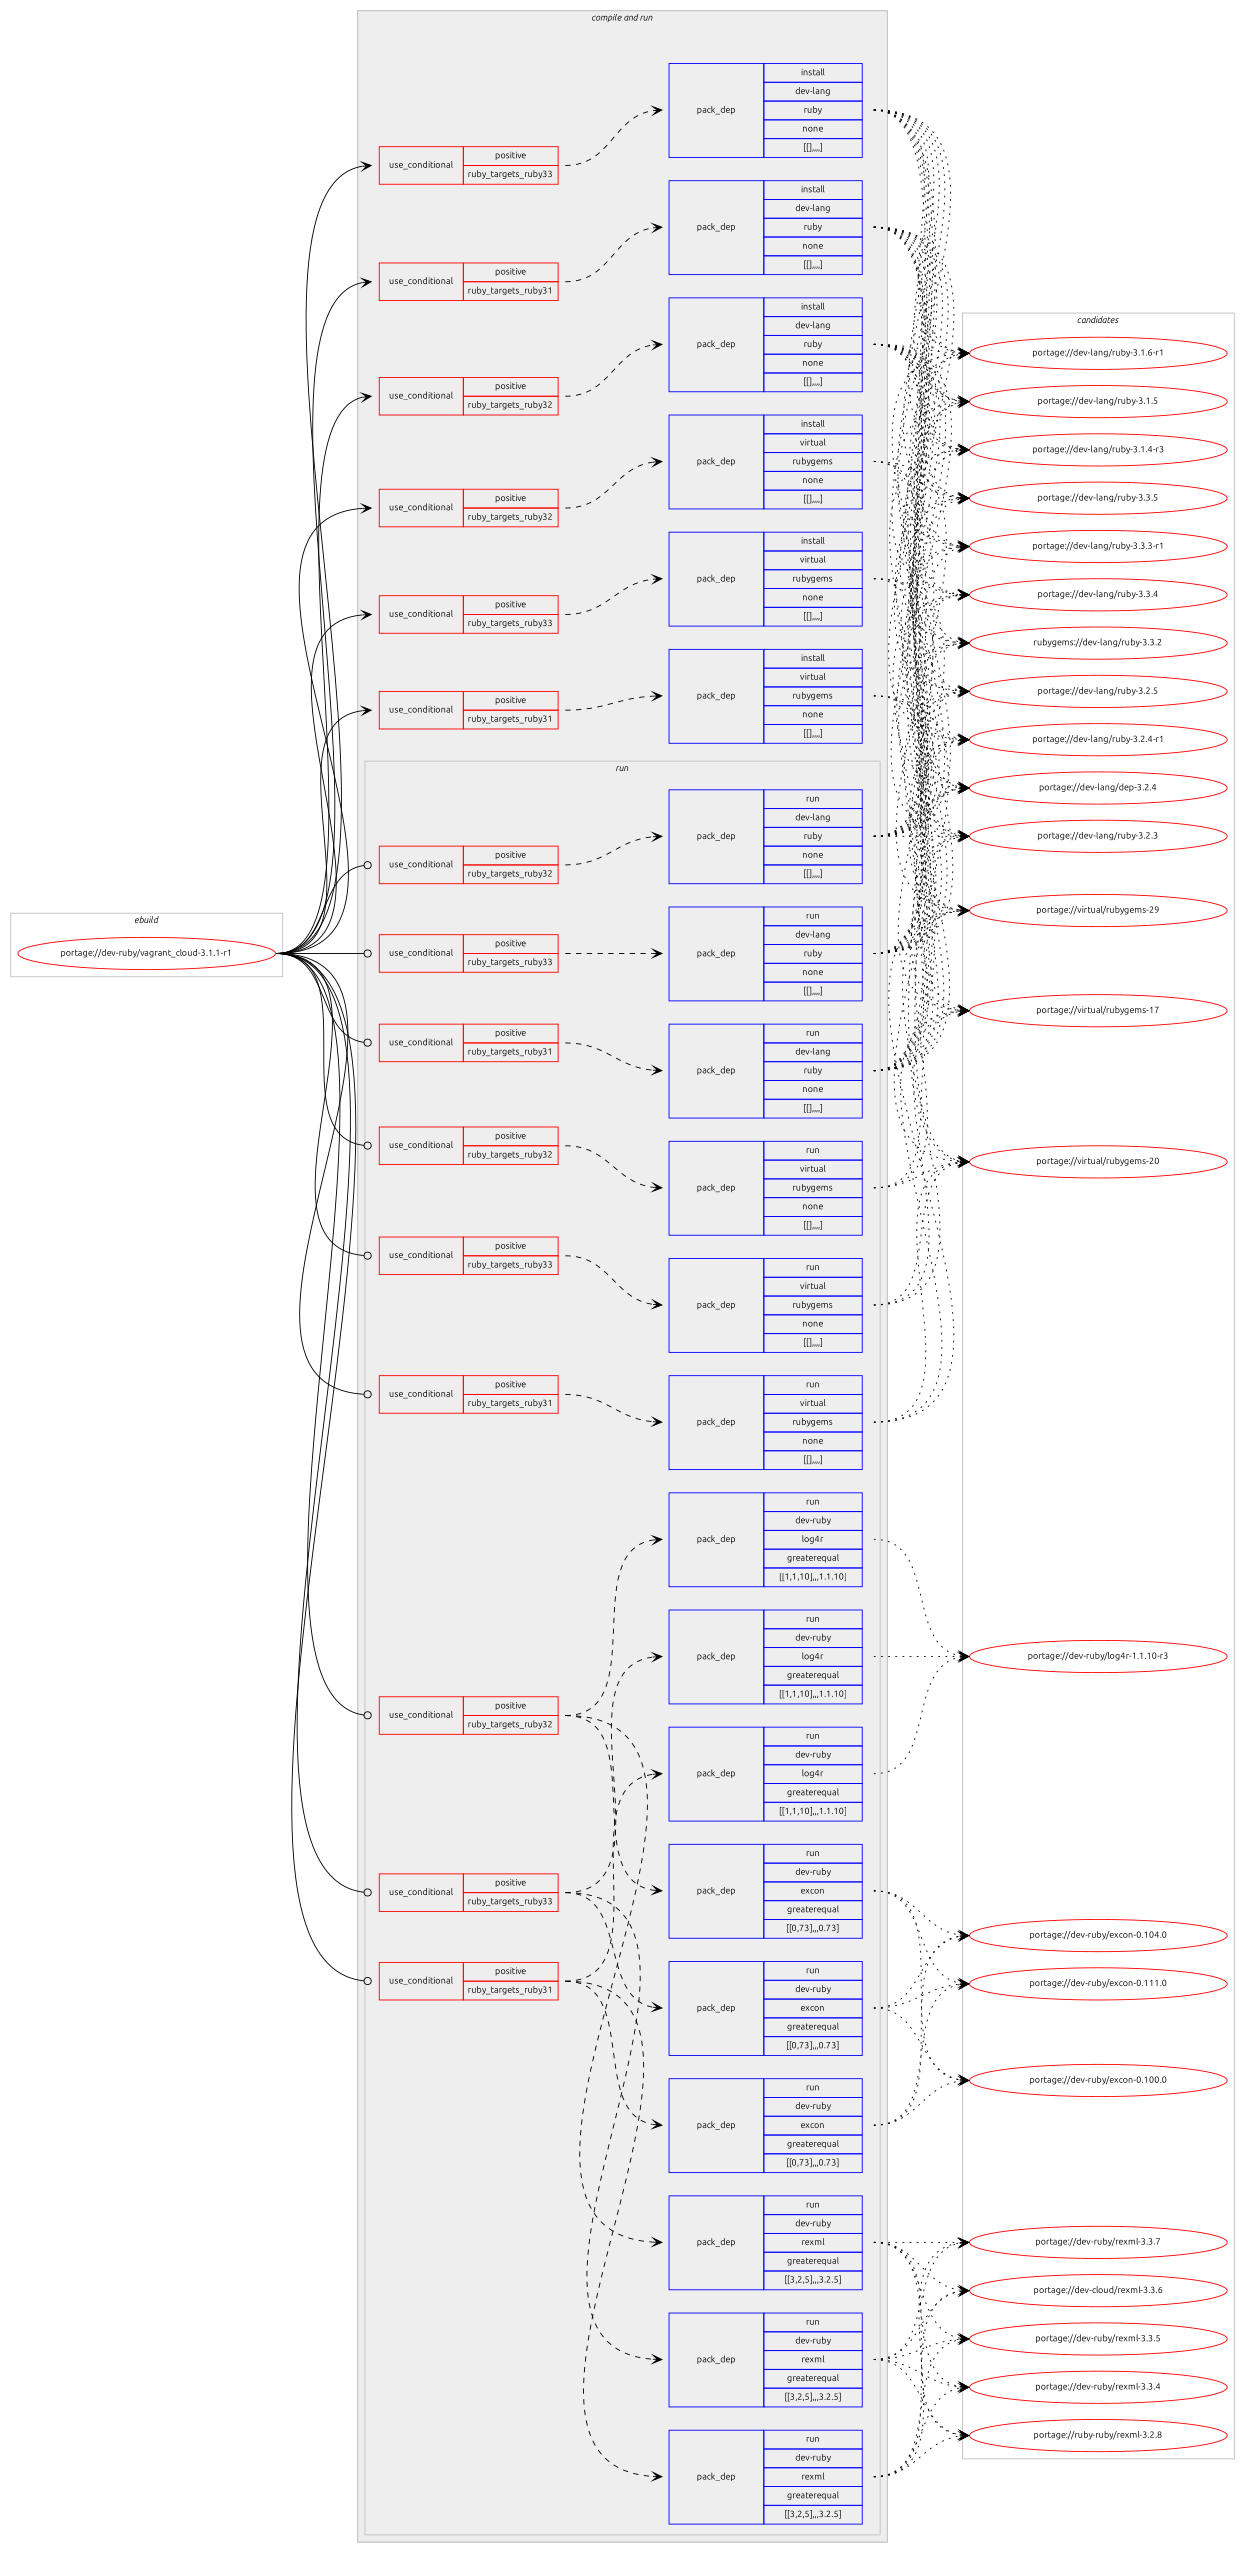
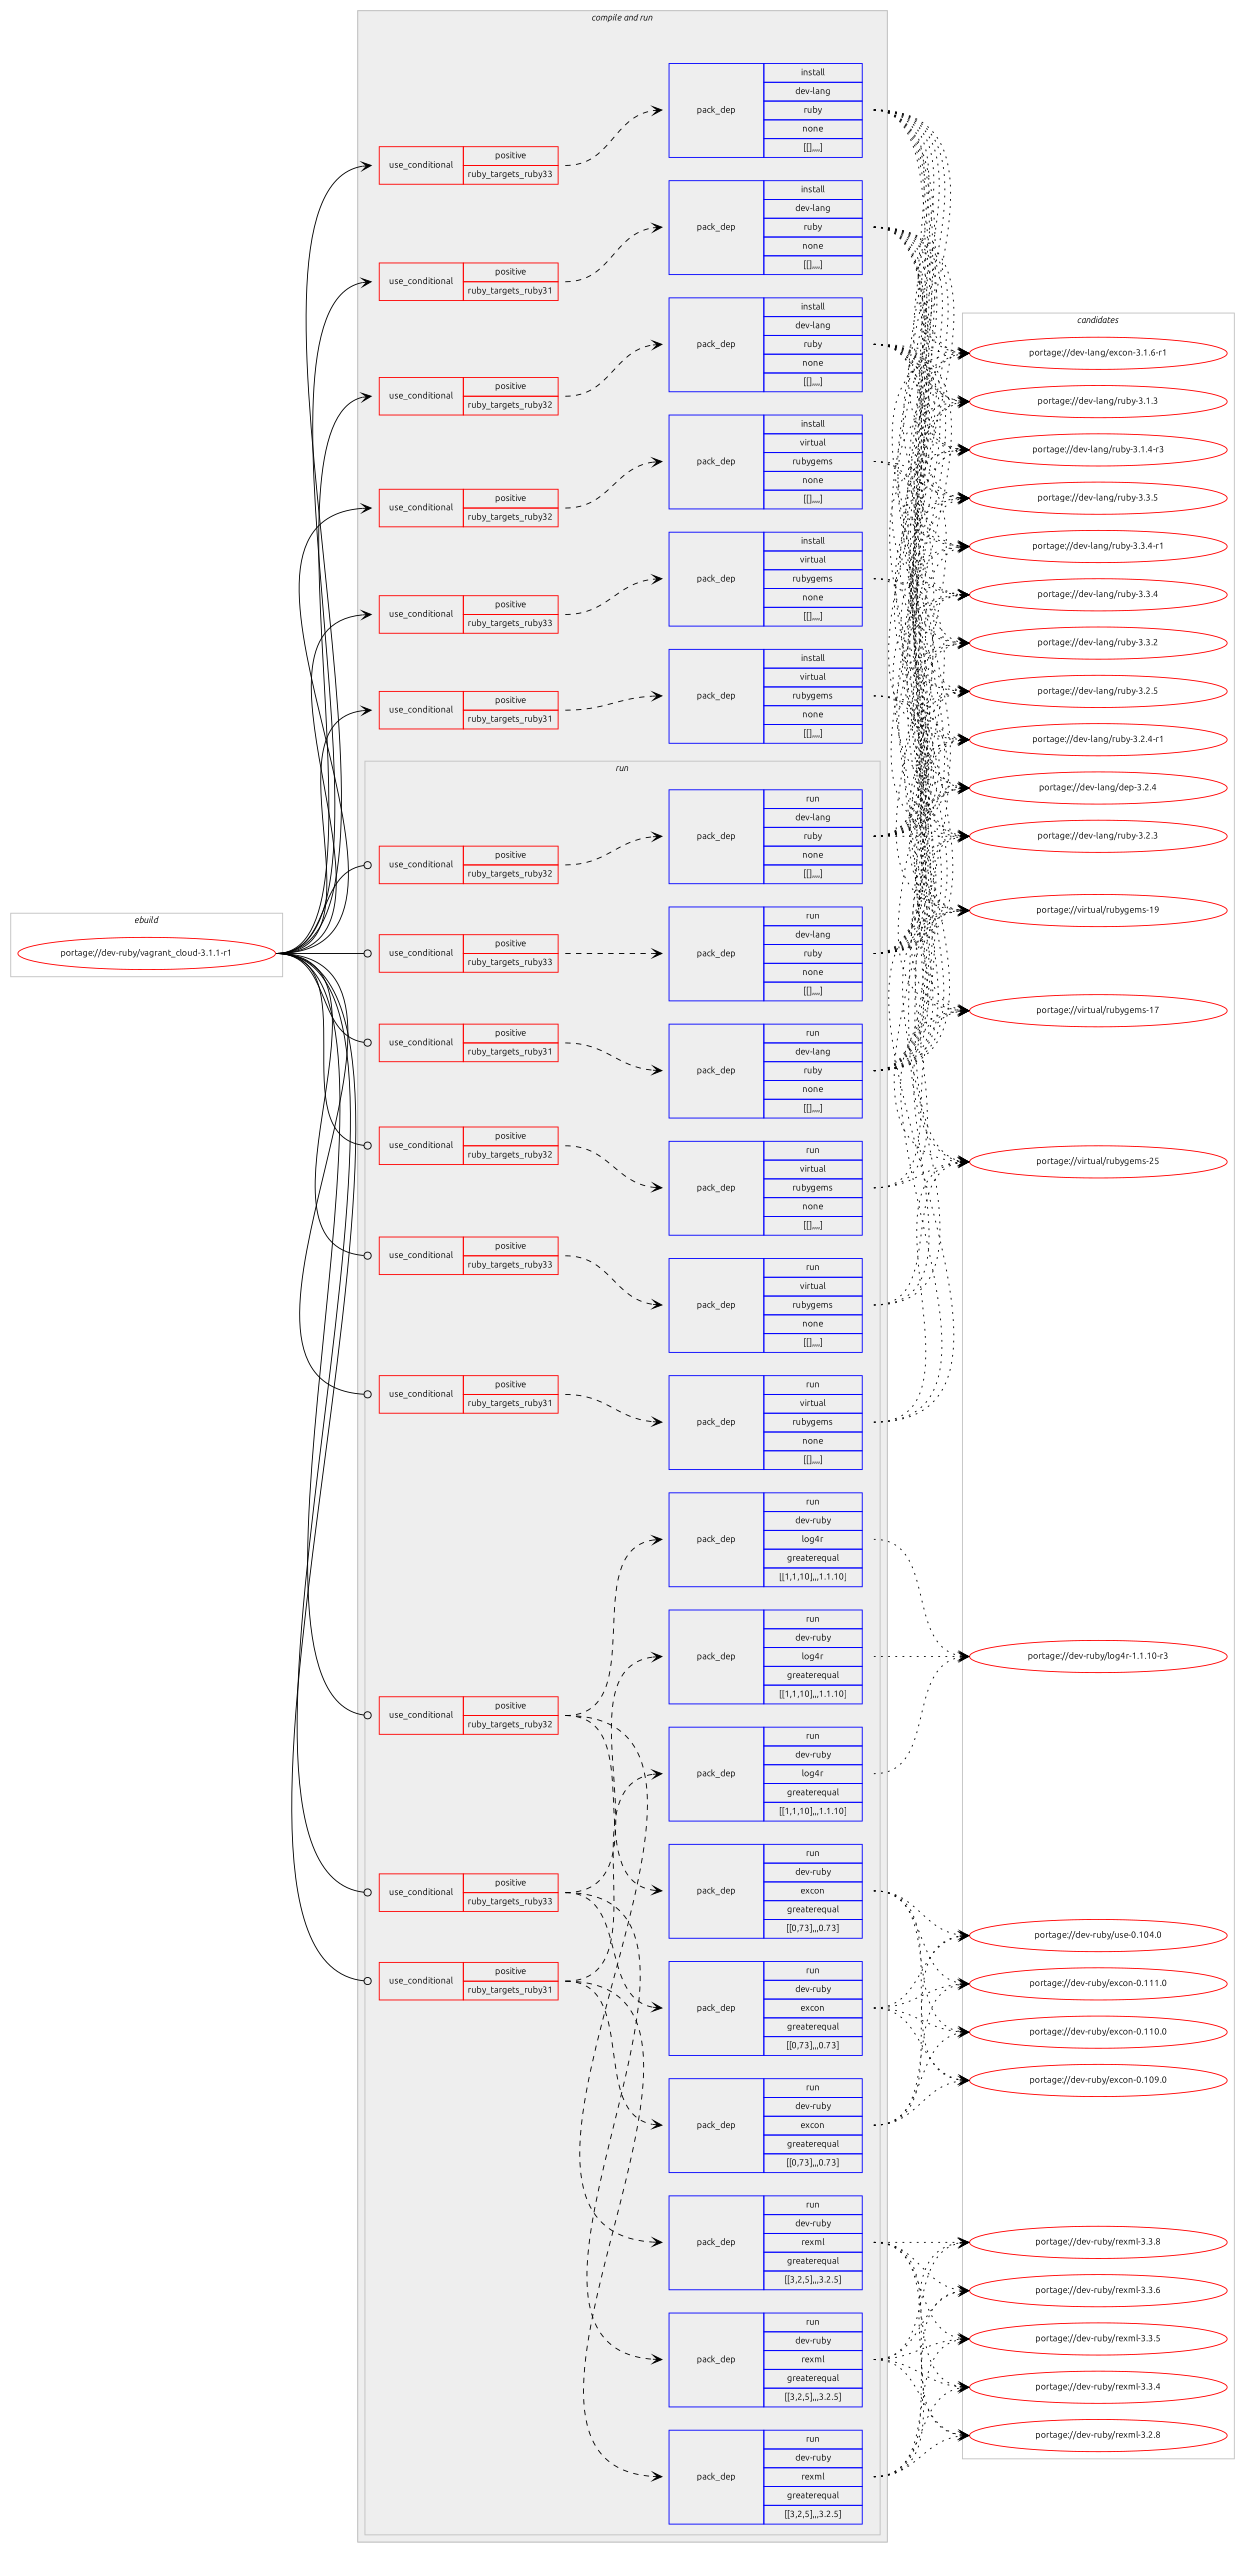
node "portage://dev-lang/ruby-3.1.6-r1": label "portage://dev-lang/ruby-3.1.6-r1" -> "portage://dev-lang/excon-3.1.6-r1"
node "portage://dev-lang/ruby-3.1.5": label "portage://dev-lang/ruby-3.1.5" -> "portage://dev-lang/ruby-3.1.3"
node "portage://dev-lang/ruby-3.3.3-r1": label "portage://dev-lang/ruby-3.3.3-r1" -> "portage://dev-lang/ruby-3.3.4-r1"
node "rubygems://dev-lang/ruby-3.3.2": label "rubygems://dev-lang/ruby-3.3.2" -> "portage://dev-lang/ruby-3.3.2"
node "portage://virtual/rubygems-29": label "portage://virtual/rubygems-29" -> "portage://virtual/rubygems-19"
node "portage://virtual/rubygems-20": label "portage://virtual/rubygems-20" -> "portage://virtual/rubygems-25"
node "portage://dev-ruby/excon-0.104.0": label "portage://dev-ruby/excon-0.104.0" -> "portage://dev-ruby/use-0.104.0"
node "portage://dev-ruby/excon-0.110.0": added
node "portage://dev-ruby/excon-0.100.0": label "portage://dev-ruby/excon-0.100.0" -> "portage://dev-ruby/excon-0.109.0"
node "portage://dev-ruby/rexml-3.3.7": label "portage://dev-ruby/rexml-3.3.7" -> "portage://dev-ruby/rexml-3.3.8"
node "portage://dev-cloud/rexml-3.3.6": label "portage://dev-cloud/rexml-3.3.6" -> "portage://dev-ruby/rexml-3.3.6"
node "portage://ruby-ruby/rexml-3.2.8": label "portage://ruby-ruby/rexml-3.2.8" -> "portage://dev-ruby/rexml-3.2.8"
